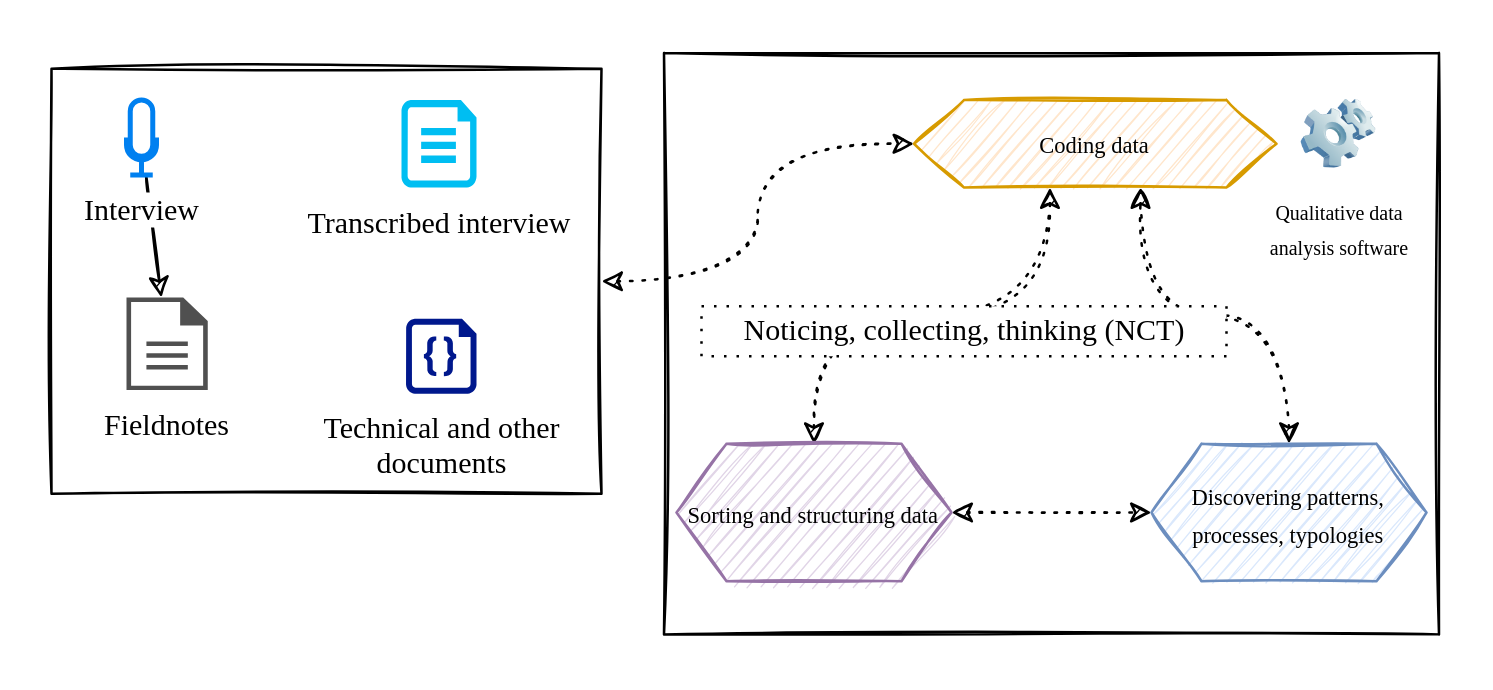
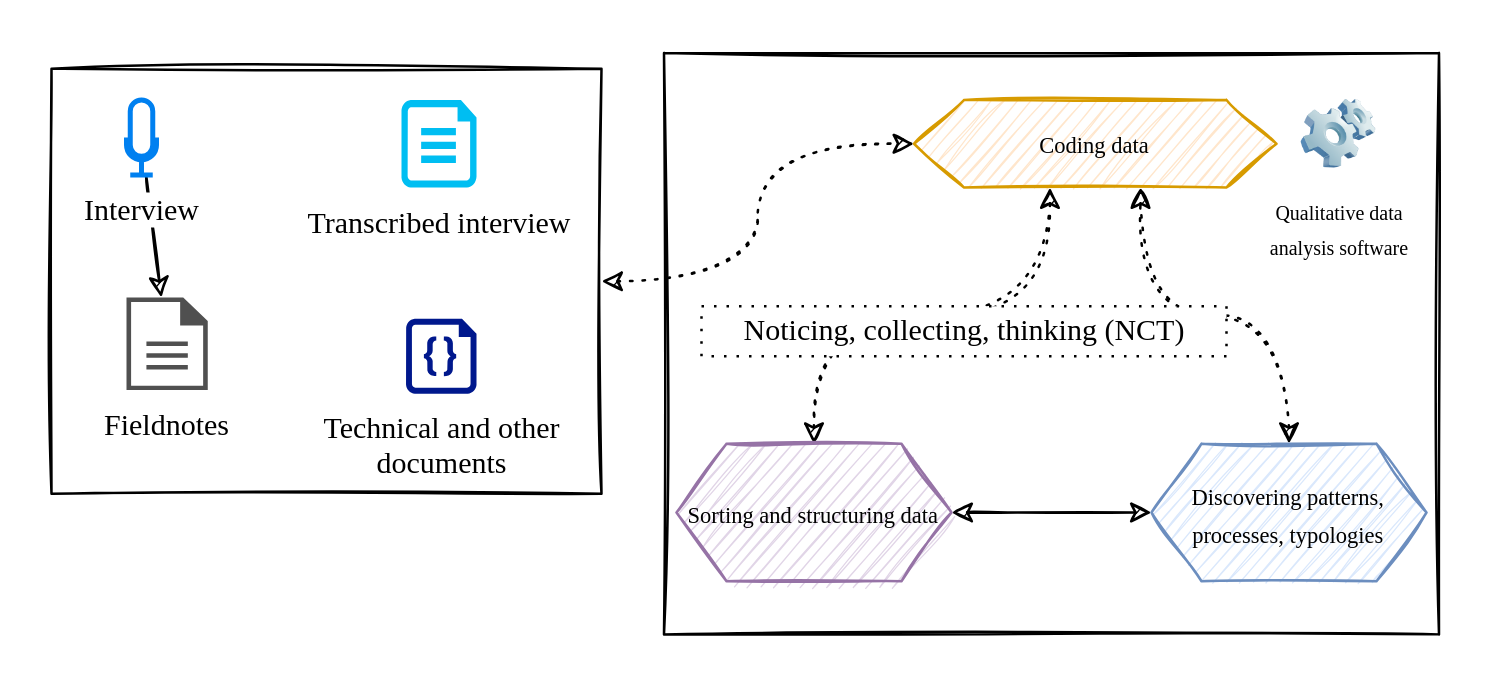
edge "Sorting and structuring data" -- "Discovering patterns, processes, typologies": style dashed -> solid
